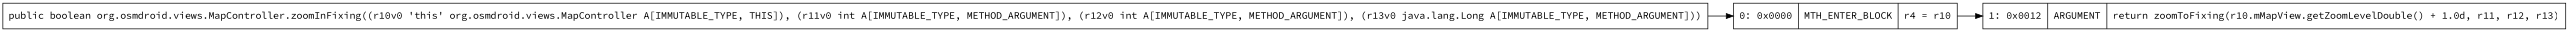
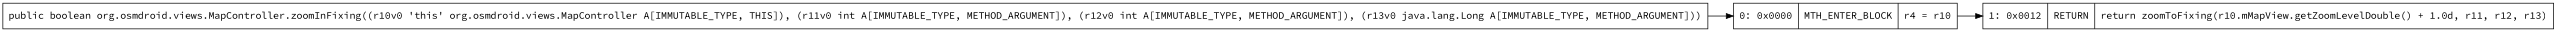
node "1: 0x0012": text "ARGUMENT" -> "RETURN"
